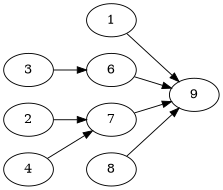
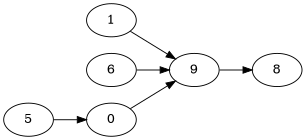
node "3": removed
node "2": label "2" -> "5"
node "7": label "7" -> "0"
edge "8" -> "9": reversed
node "4": removed
